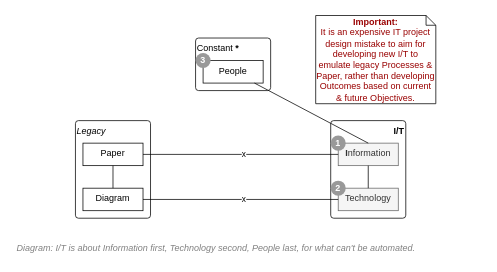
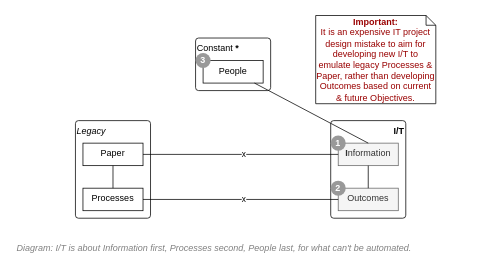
node "Diagram": label "Diagram" -> "Processes"
node "Technology": label "Technology" -> "Outcomes"
node "Diagram: I/T is about Information first, Technology second, People last, for what can't be automated.": label "Diagram: I/T is about Information first, Technology second, People last, for what can't be automated." -> "Diagram: I/T is about Information first, Processes second, People last, for what can't be automated."
